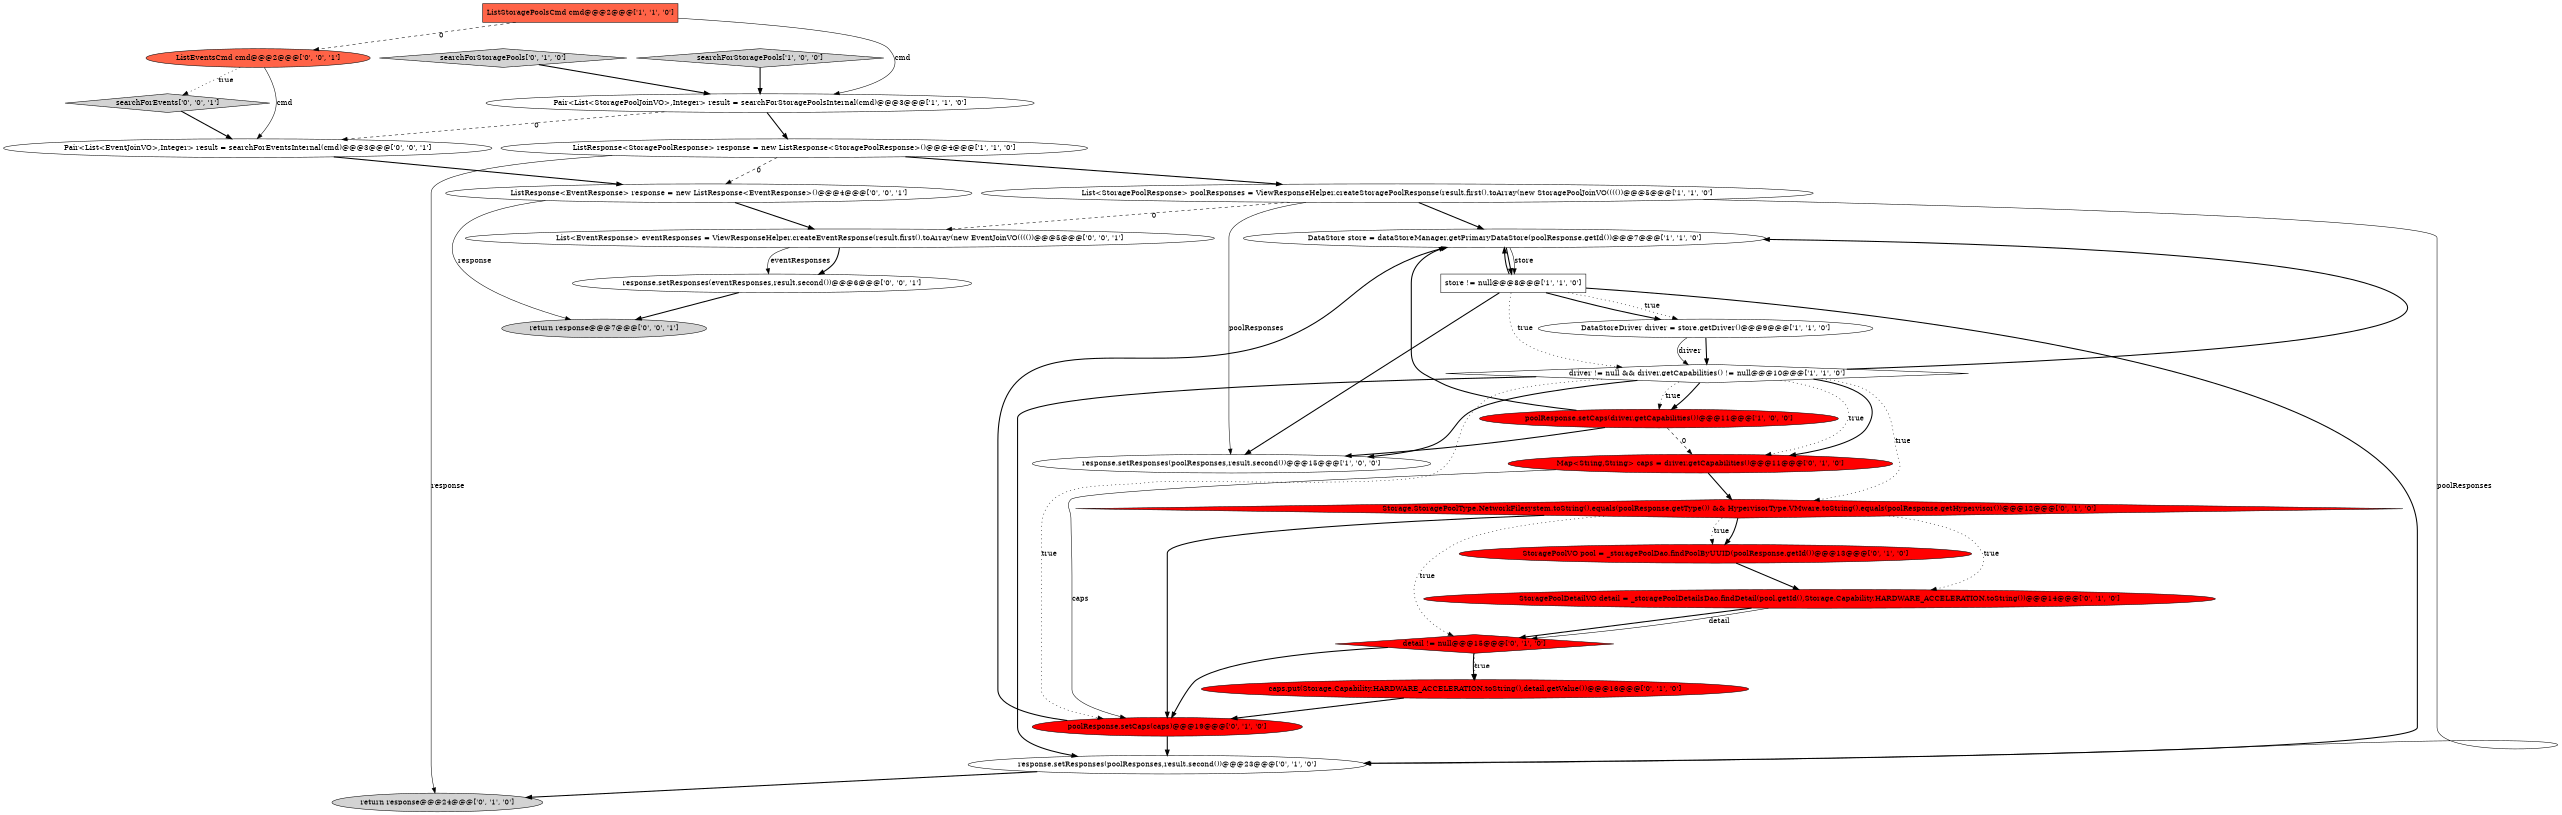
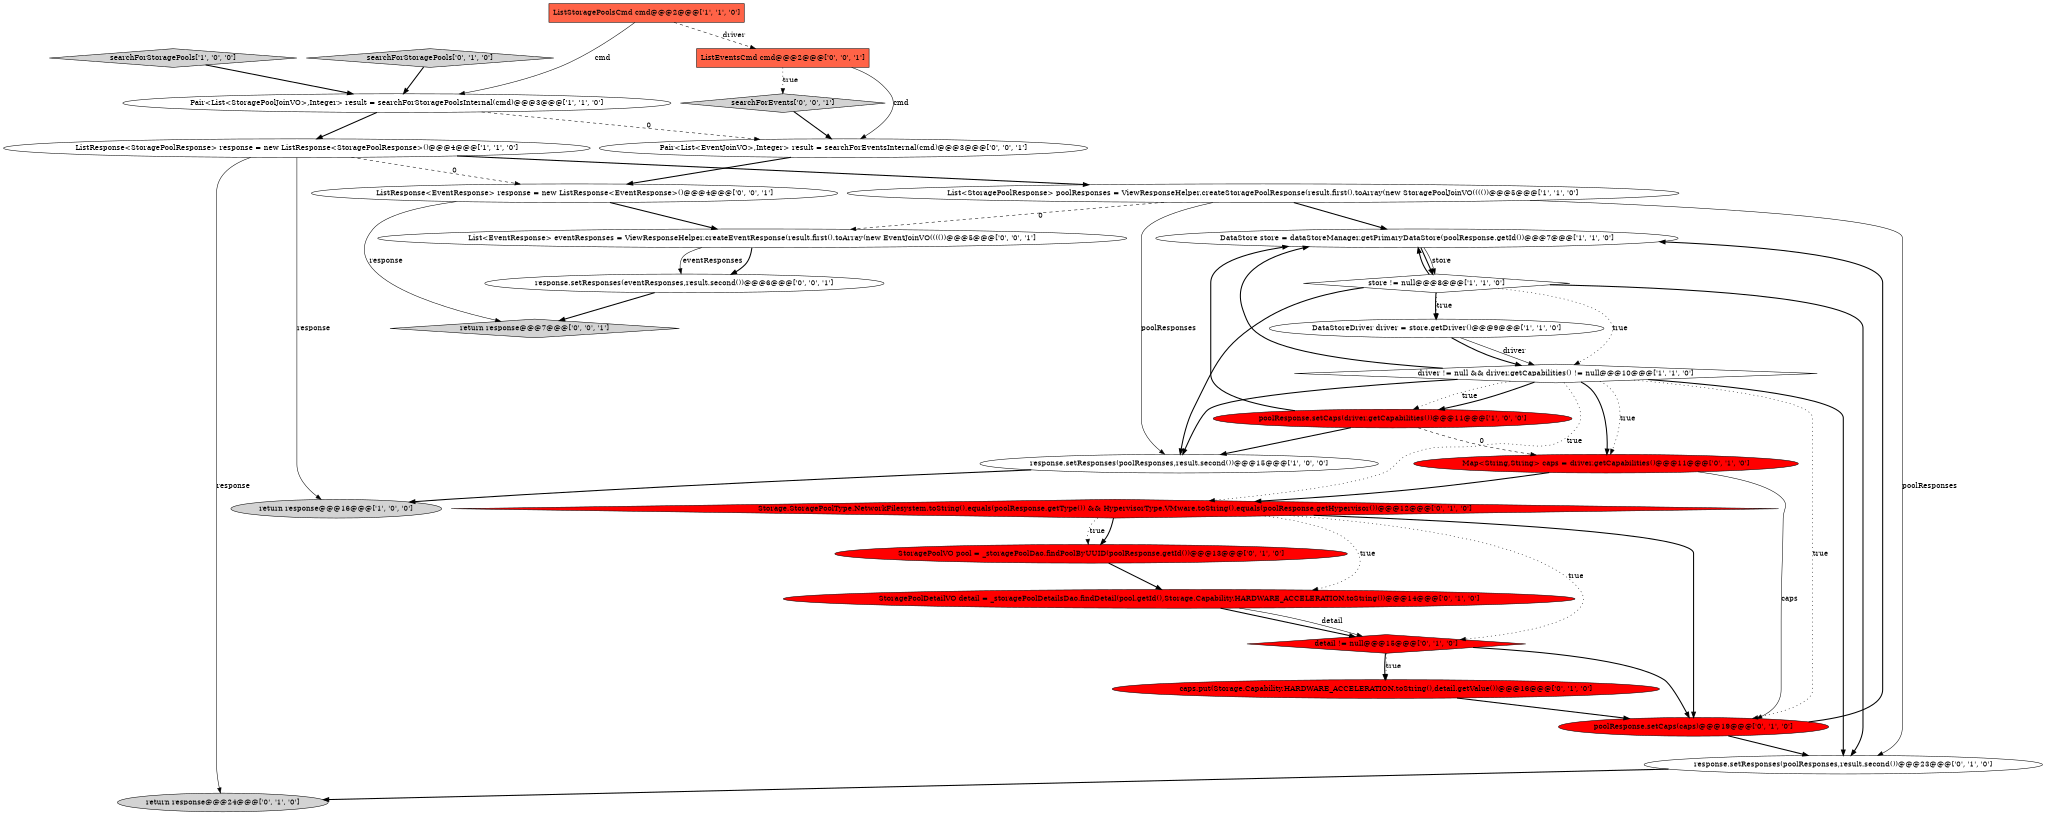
edge "ListStoragePoolsCmd cmd@@@2@@@['1', '1', '0']" -> "ListEventsCmd cmd@@@2@@@['0', '0', '1']": label "0" -> "driver"
node "ListEventsCmd cmd@@@2@@@['0', '0', '1']": shape ellipse -> box
node "store != null@@@8@@@['1', '1', '0']": shape box -> diamond
node "return response@@@7@@@['0', '0', '1']": shape ellipse -> diamond
node "return response@@@16@@@['1', '0', '0']": added
